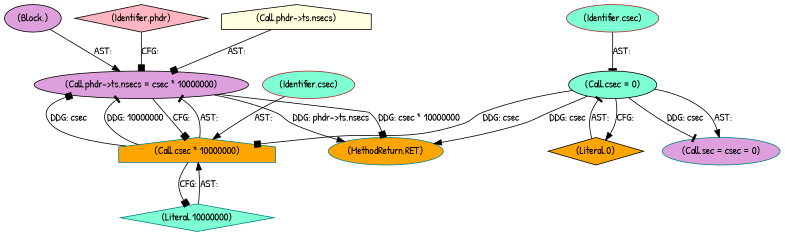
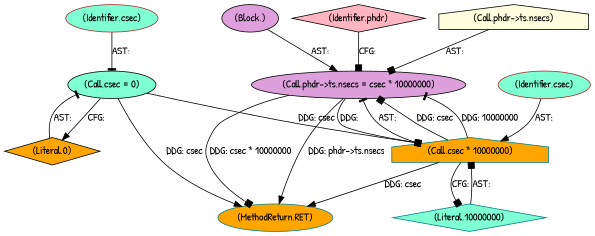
edge "(Call,phdr->ts.nsecs = csec * 10000000)" -> "(Call,csec * 10000000)": label "CFG: " -> "DDG: "
node "(Call,sec = csec = 0)": removed
edge "(Call,csec * 10000000)" -> "(MethodReturn,RET)": added, label "DDG: csec"
edge "(Literal,10000000)" -> "(Call,csec * 10000000)": arrowhead normal -> box
